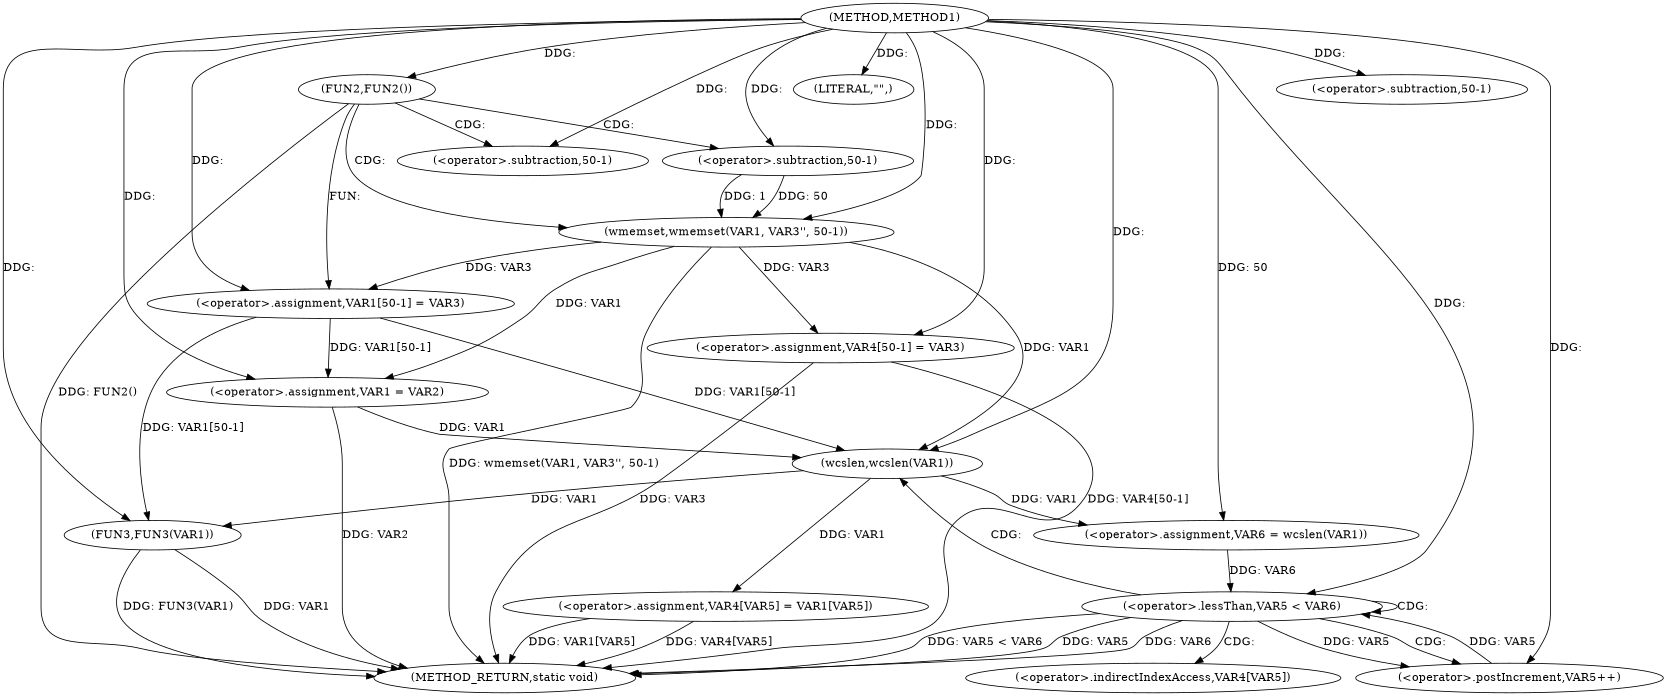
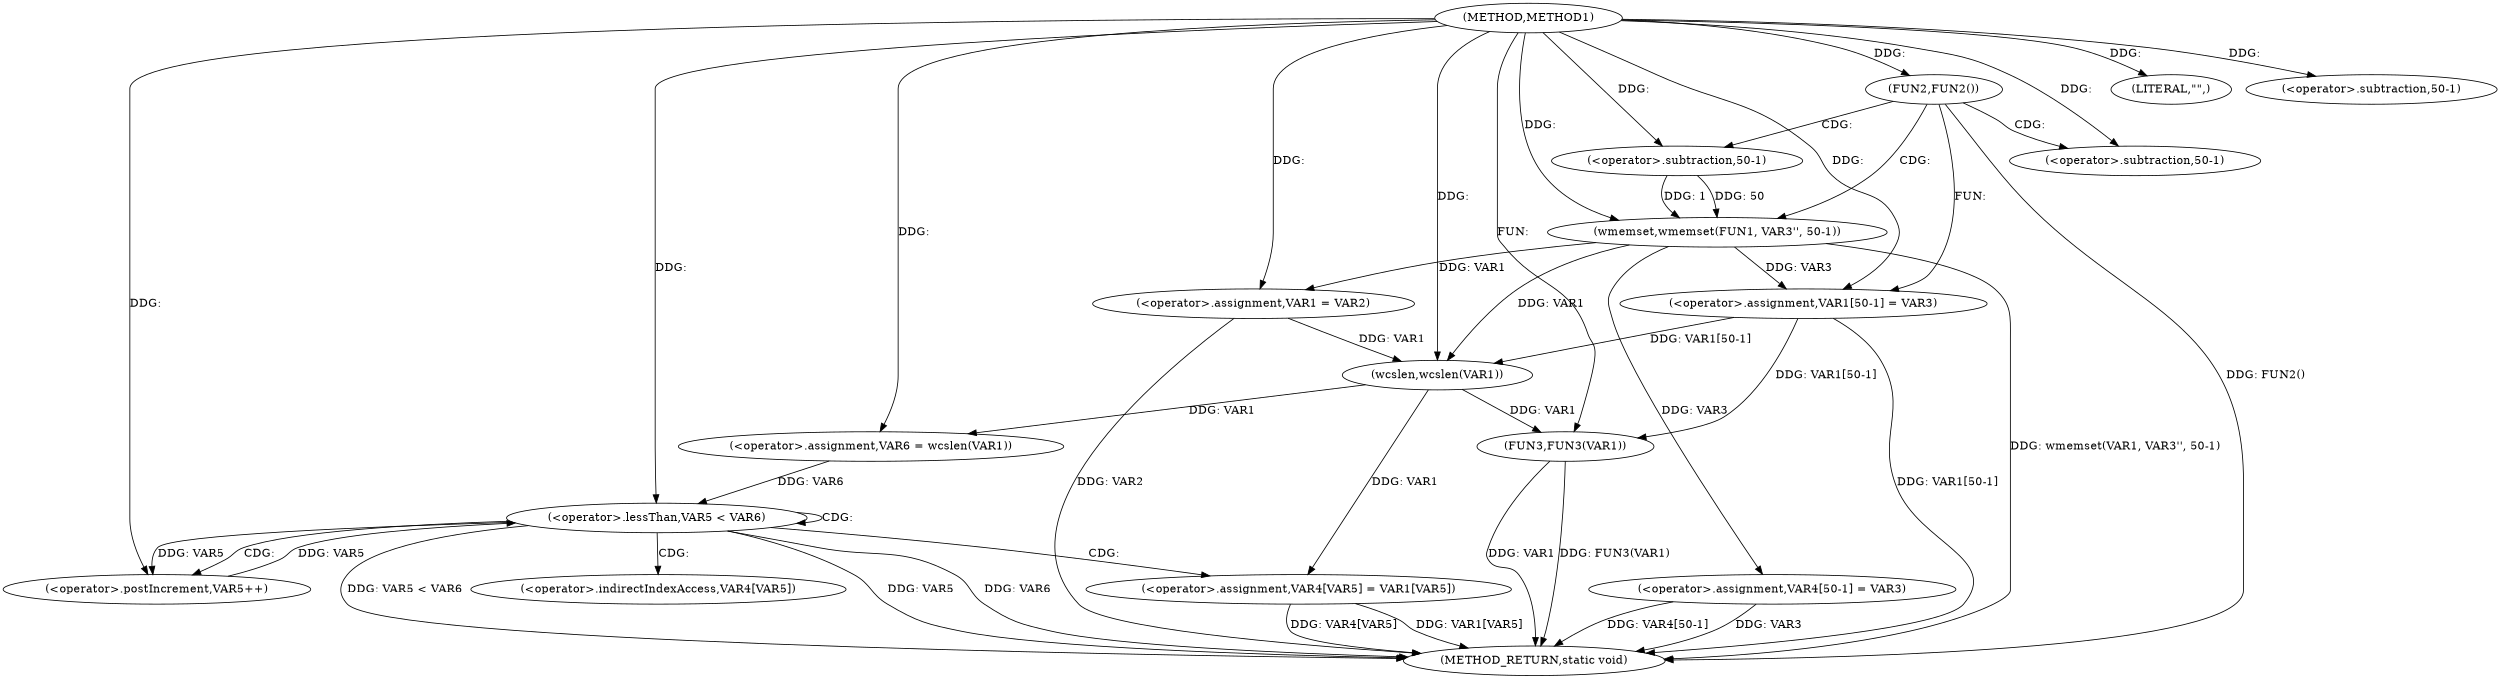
edge "(METHOD,METHOD1)" -> "(<operator>.assignment,VAR4[50-1] = VAR3)": removed, label "DDG:"
node "(wmemset,wmemset(VAR1, VAR3'', 50-1))": label "(wmemset,wmemset(VAR1, VAR3'', 50-1))" -> "(wmemset,wmemset(FUN1, VAR3'', 50-1))"
edge "(METHOD,METHOD1)" -> "(FUN3,FUN3(VAR1))": label "DDG: " -> "FUN: "
edge "(METHOD,METHOD1)" -> "(<operator>.assignment,VAR6 = wcslen(VAR1))": label "DDG: 50" -> "DDG: "
edge "(<operator>.assignment,VAR1[50-1] = VAR3)" -> "(<operator>.assignment,VAR1 = VAR2)": now "(<operator>.assignment,VAR1[50-1] = VAR3)" -> "(METHOD_RETURN,static void)"
edge "(<operator>.lessThan,VAR5 < VAR6)" -> "(wcslen,wcslen(VAR1))": now "(<operator>.lessThan,VAR5 < VAR6)" -> "(<operator>.assignment,VAR4[VAR5] = VAR1[VAR5])"
